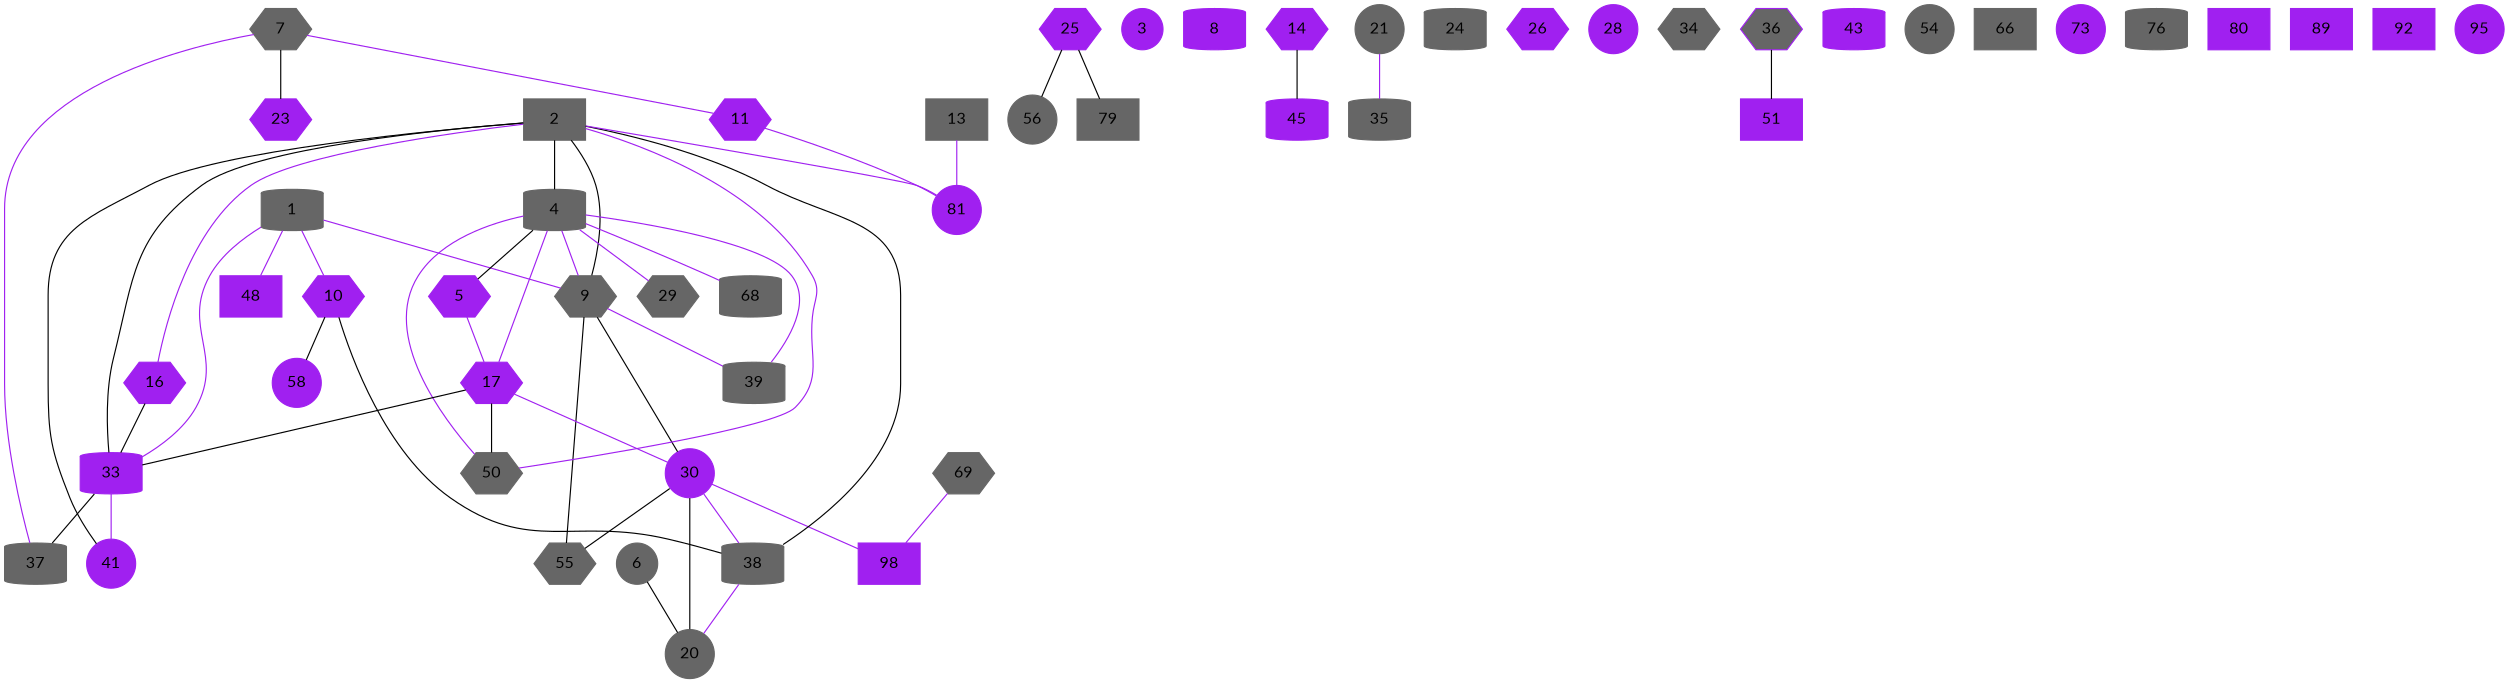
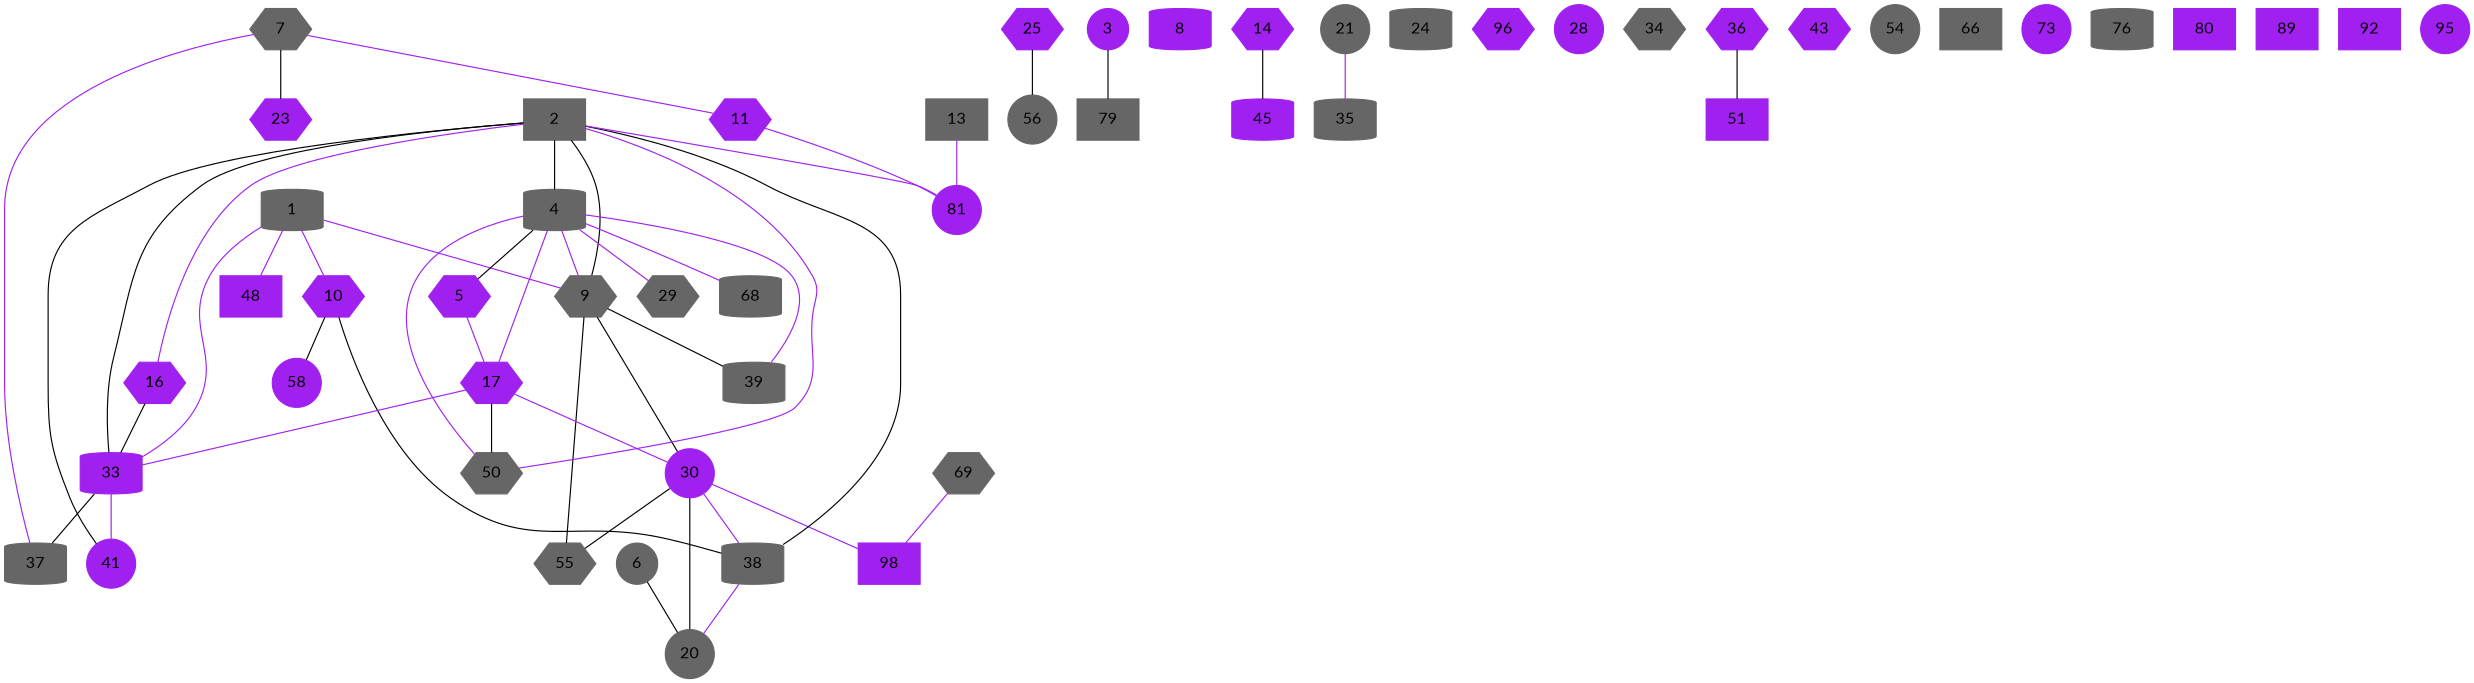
node "26": label "26" -> "96"
node "36": fillcolor gray40 -> purple
node "43": shape cylinder -> hexagon
edge "25" -- "79": now "3" -- "79"
edge "9" -- "39": color purple -> black
edge "17" -- "33": color black -> purple
